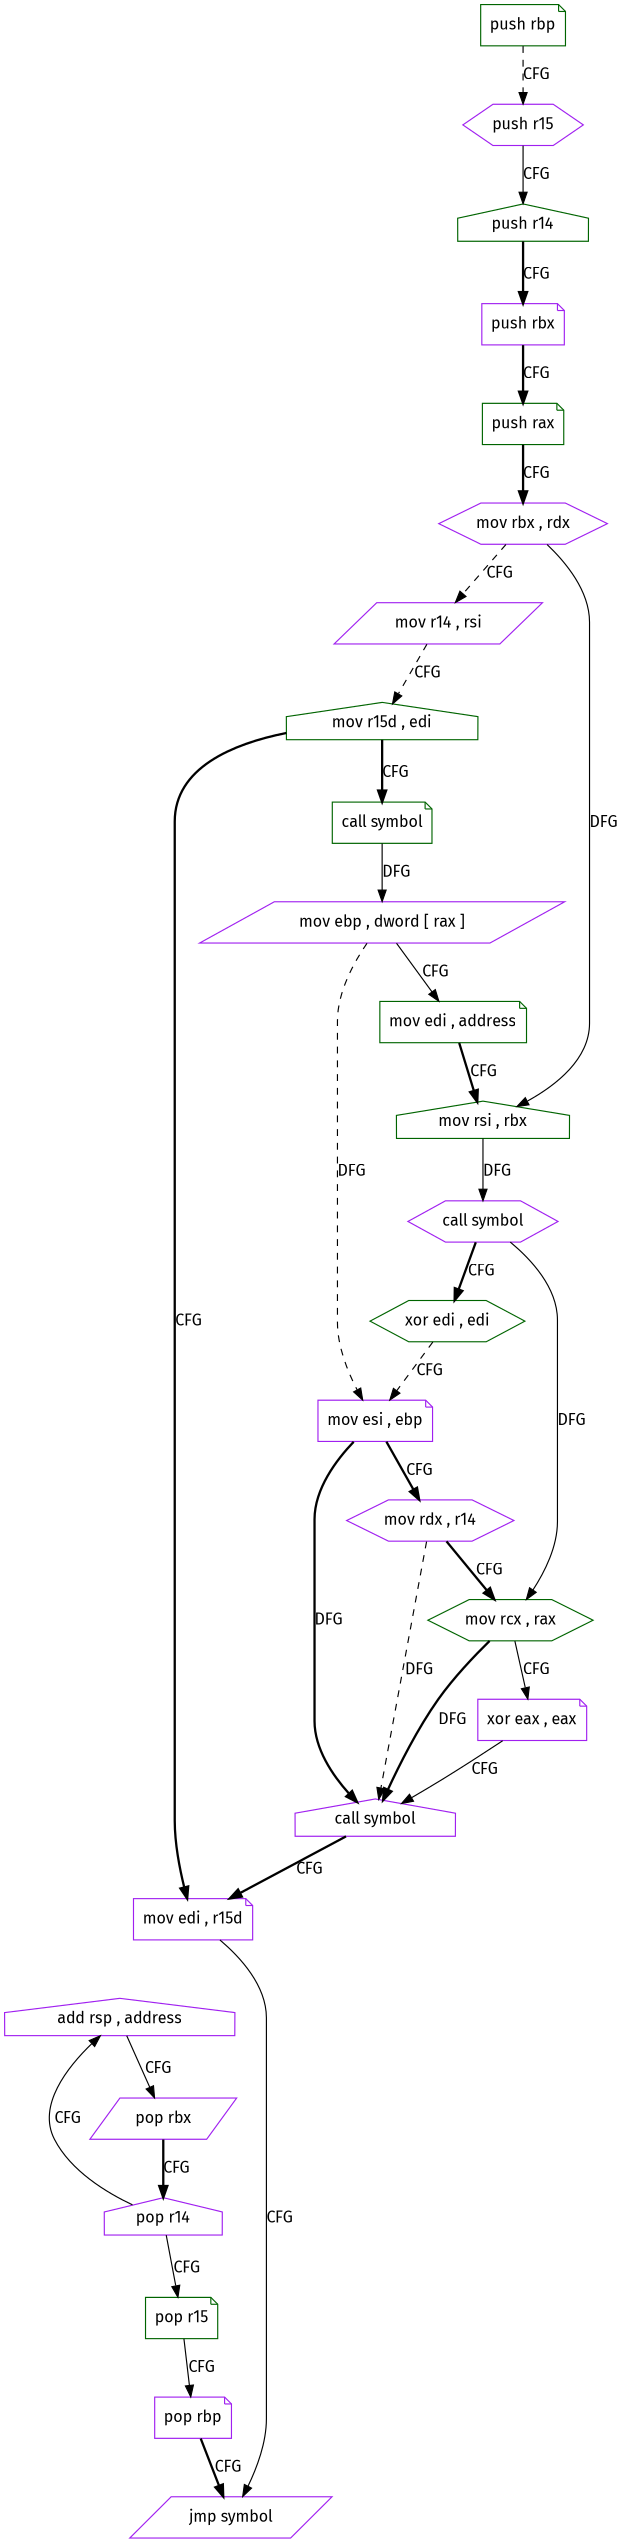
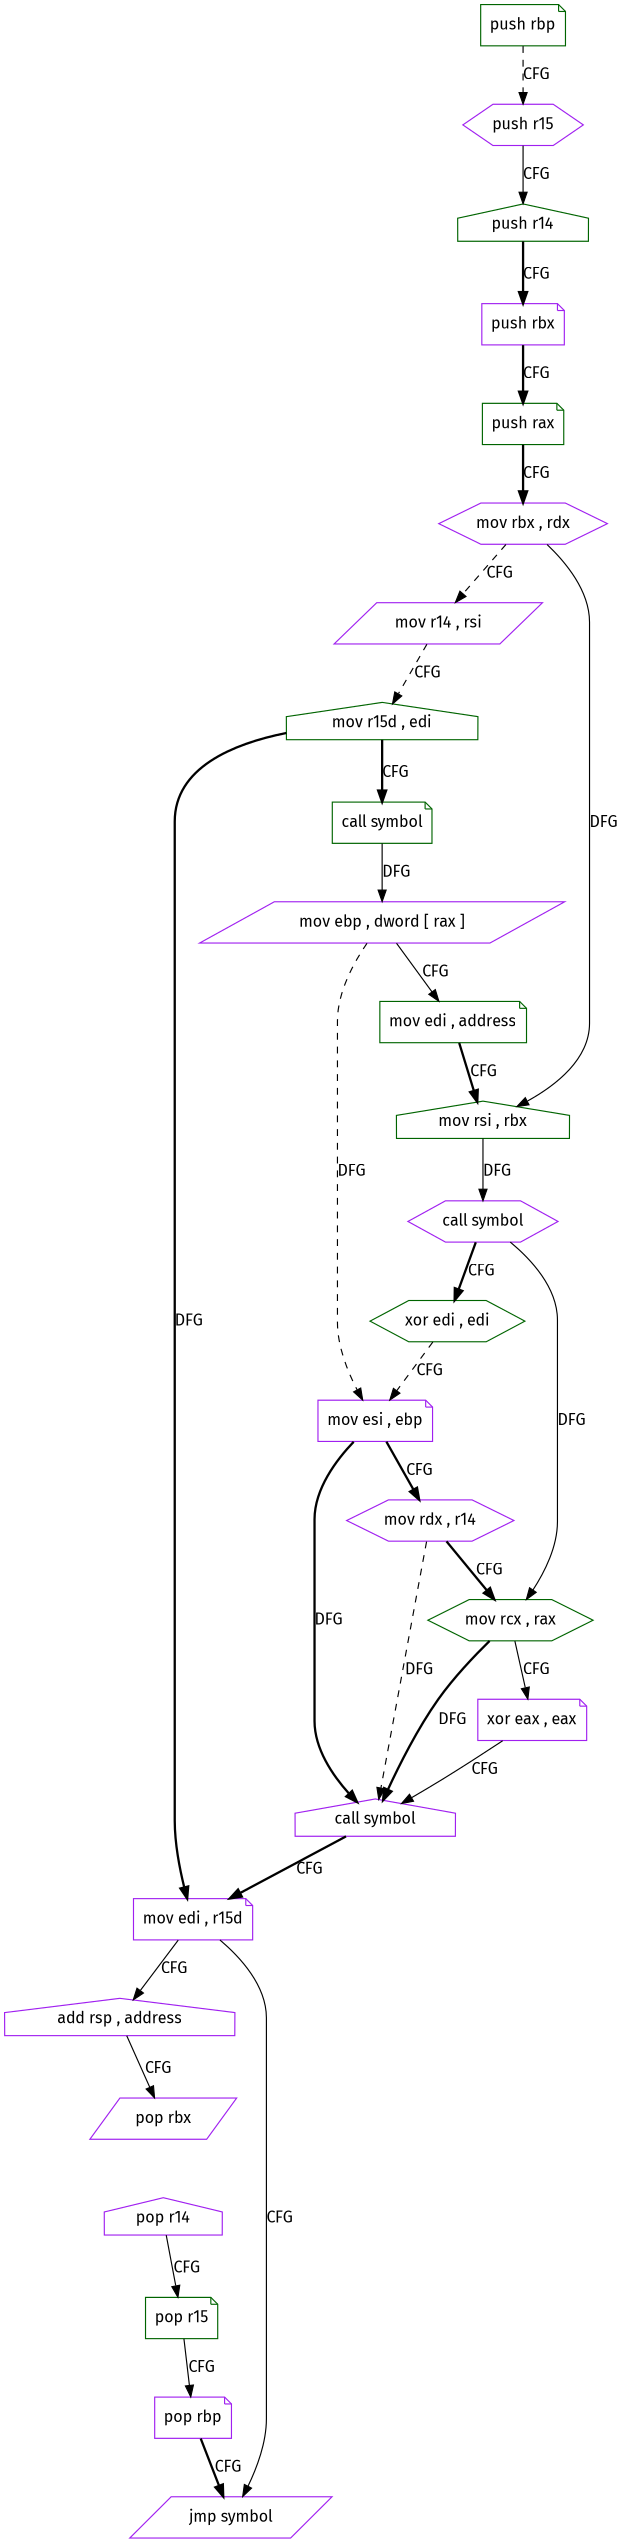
edge "mov r15d , edi" -> "mov edi , r15d": label "CFG" -> "DFG"
edge "pop r14" -> "add rsp , address": now "mov edi , r15d" -> "add rsp , address"
edge "pop rbx" -> "pop r14": removed, label "CFG"
